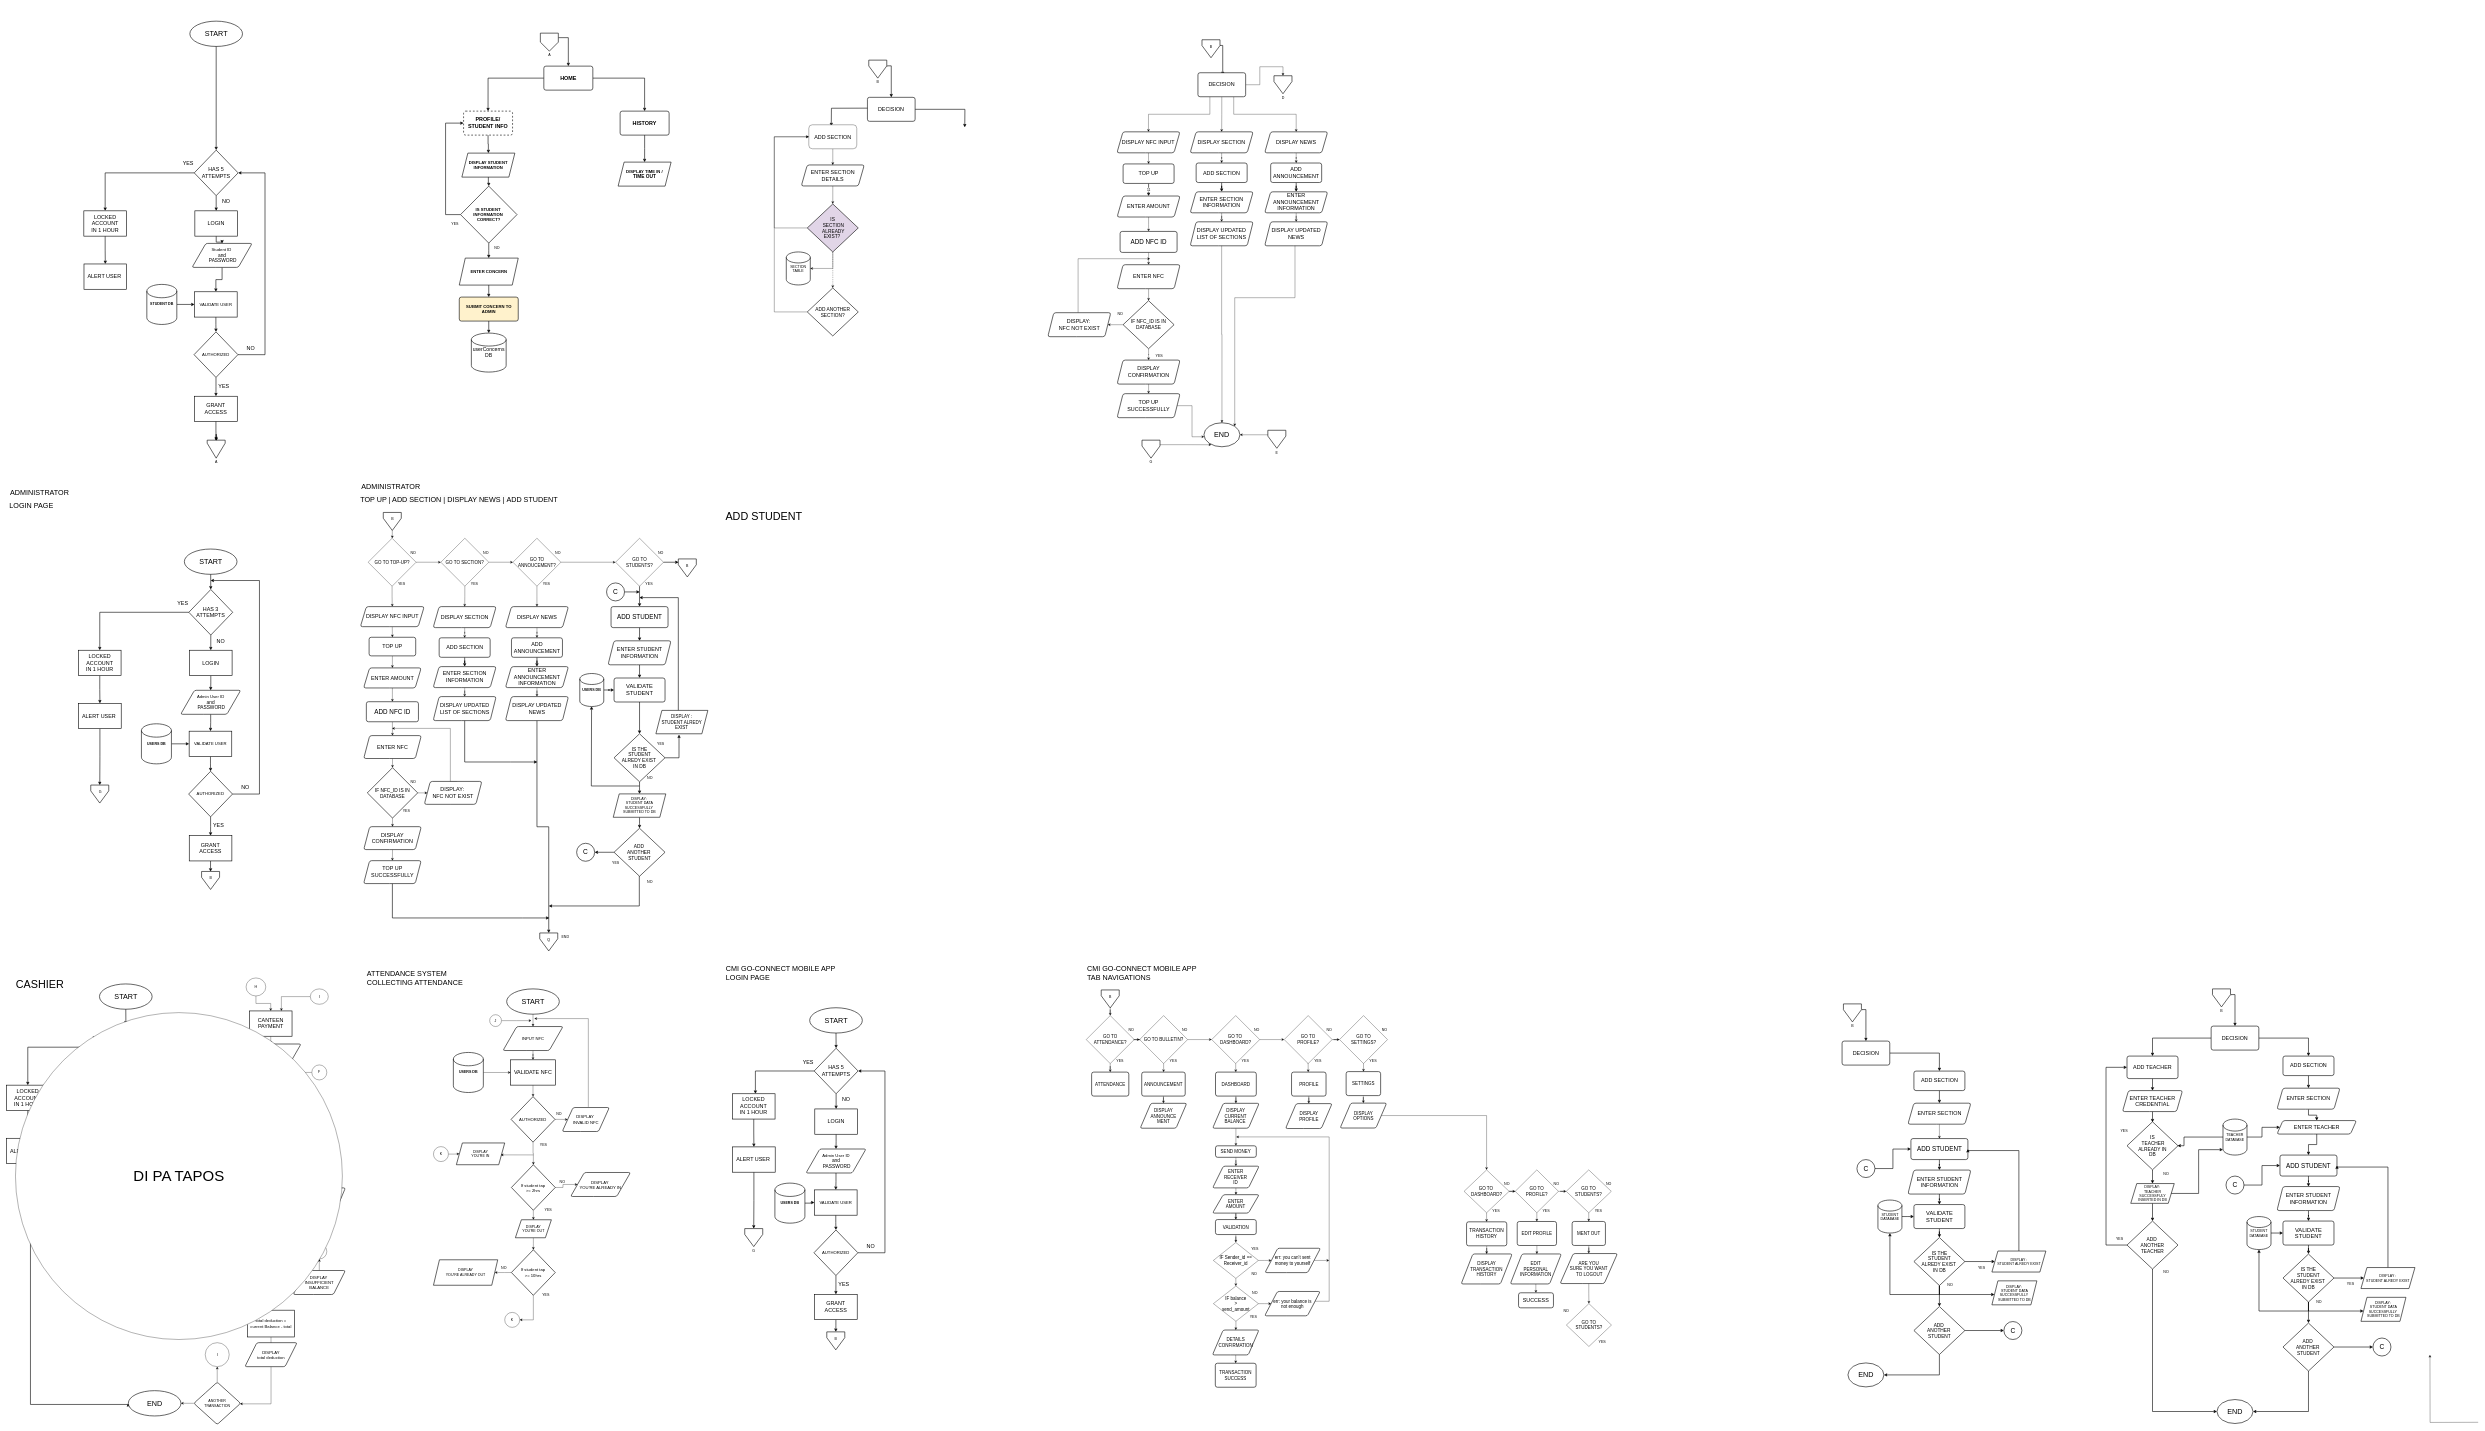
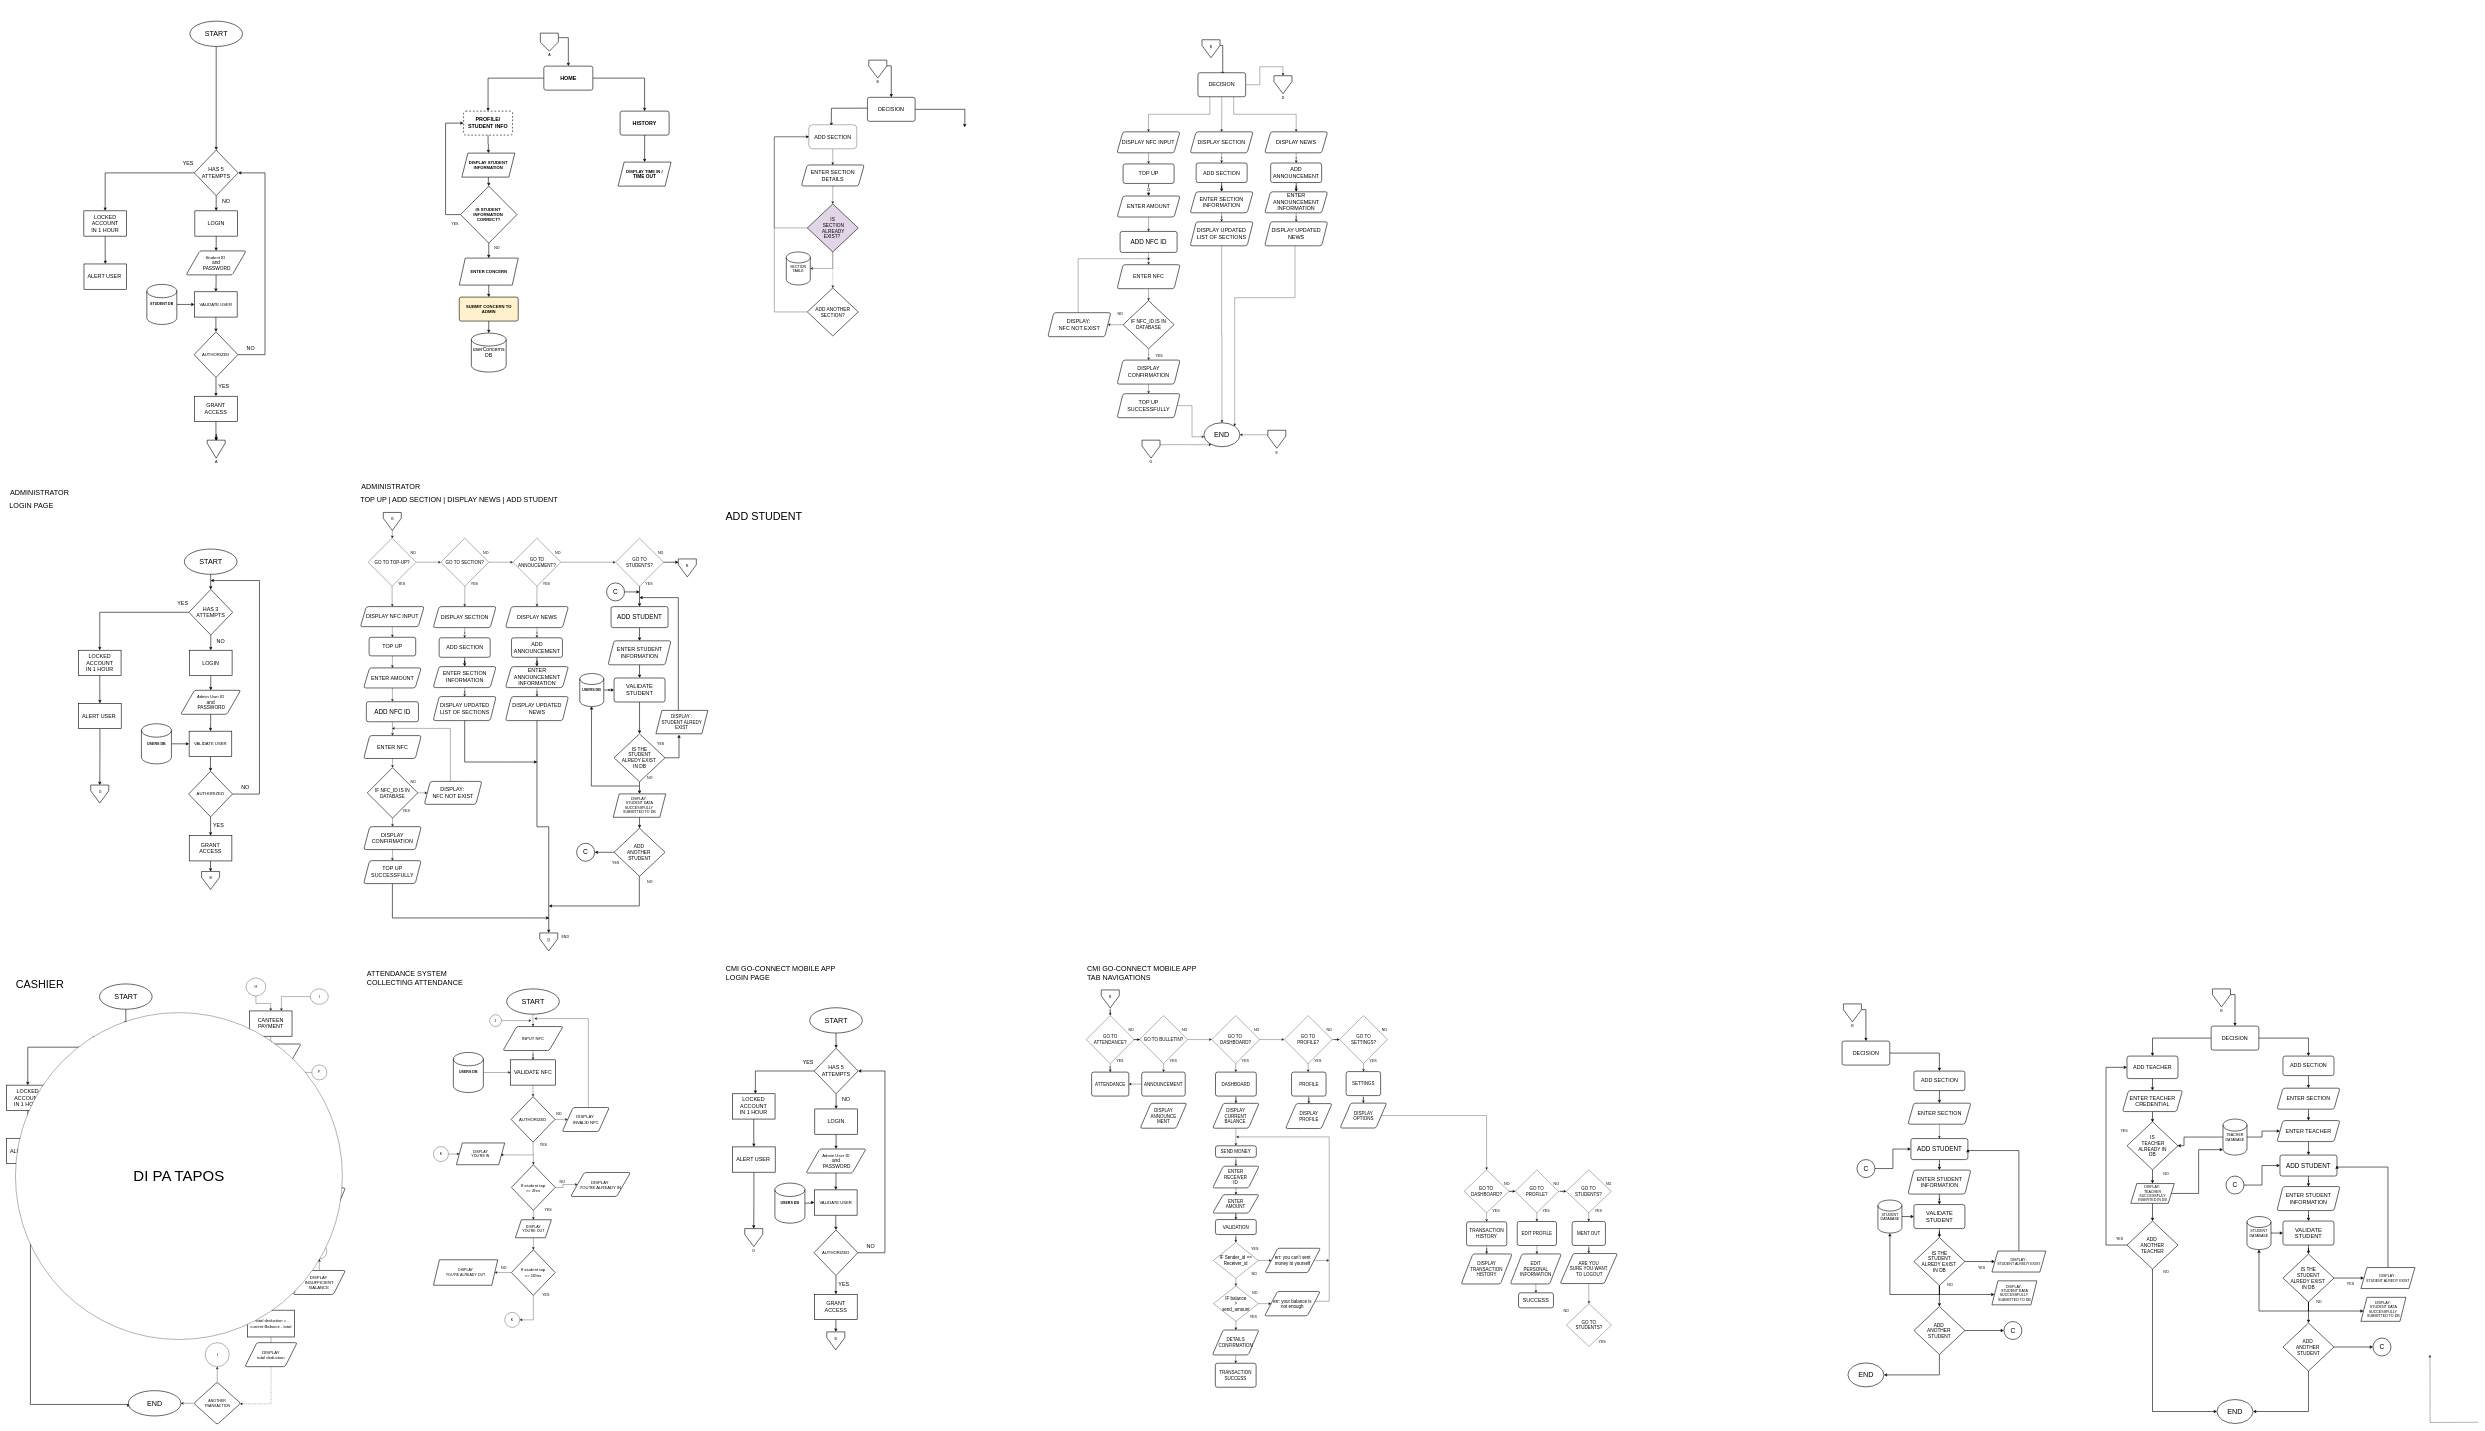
node "Student ID and PASSWORD": moved (222, 255) -> (216, 263)
edge "ANNOUNCEMENT" -> "DISPLAY ANNOUNCE MENT": now "ANNOUNCEMENT" -> "ATTENDANCE"
node "ENTER TEACHER": size 80x14 -> 63x21
edge "DISPLAY total deduction" -> "ANOTHER TRANSACTION": style solid -> dashed
